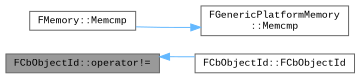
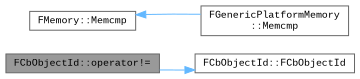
edge "FMemory::Memcmp" -> "FGenericPlatformMemory ::Memcmp": reversed
edge "FCbObjectId::FCbObjectId" -> "FCbObjectId::operator!=": reversed
